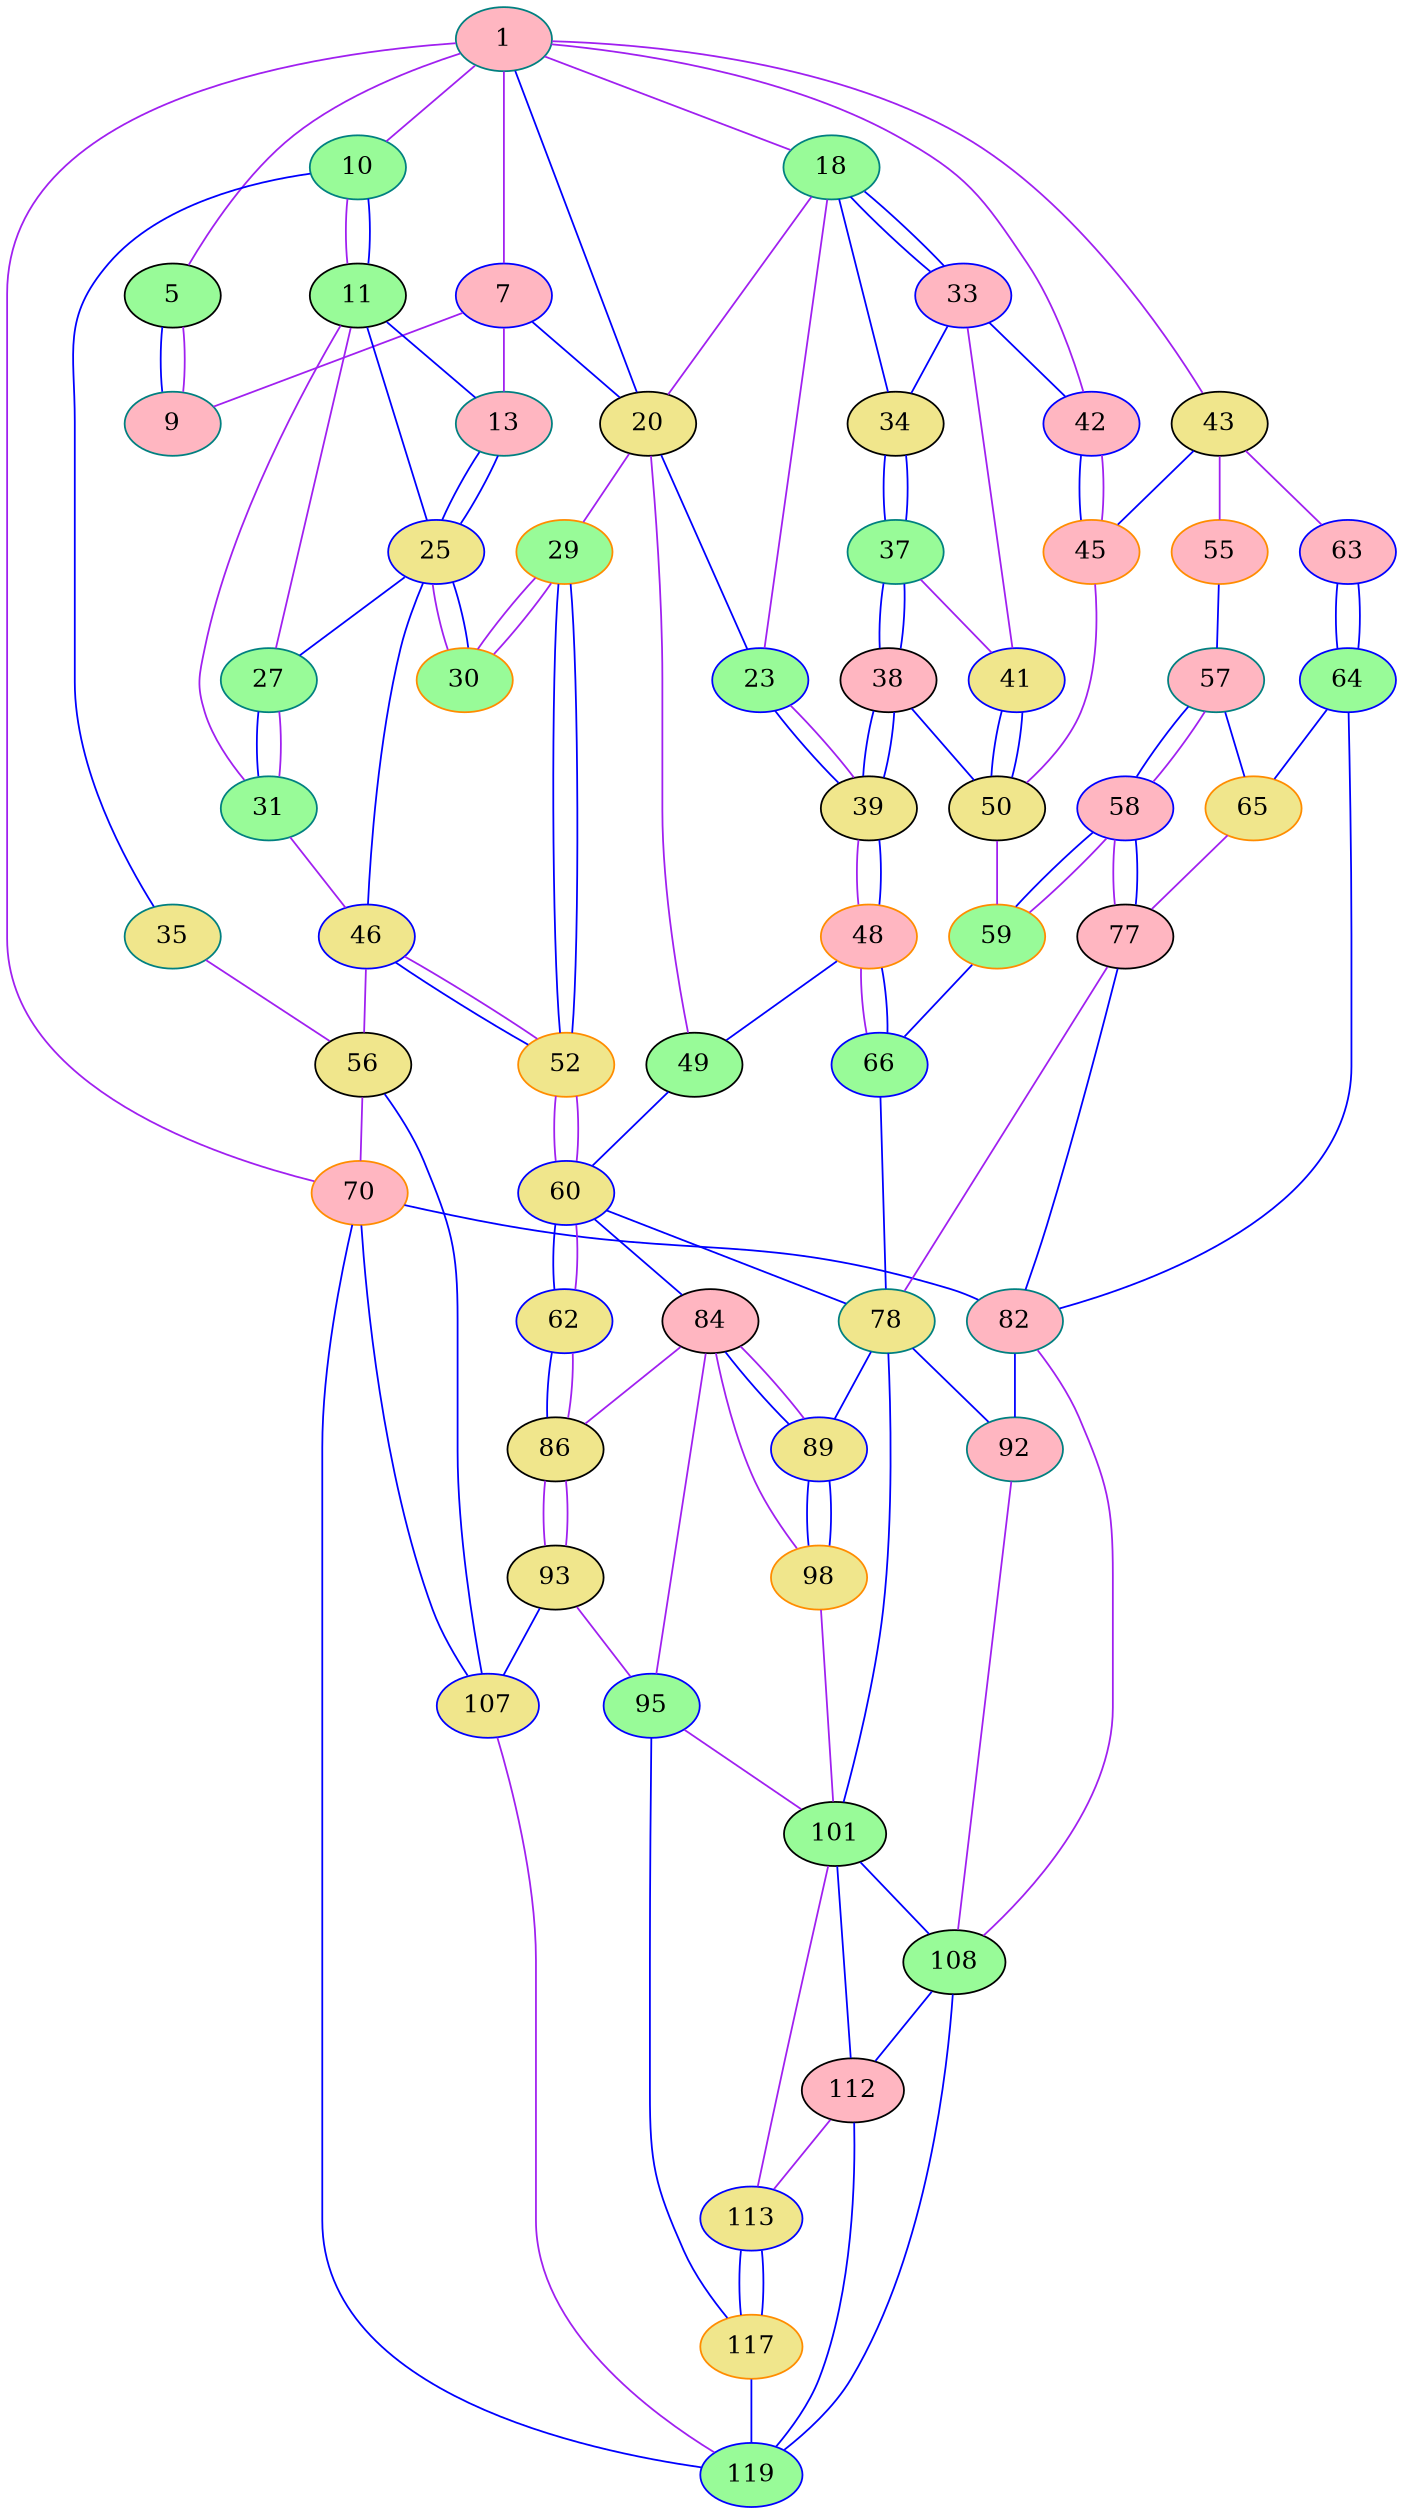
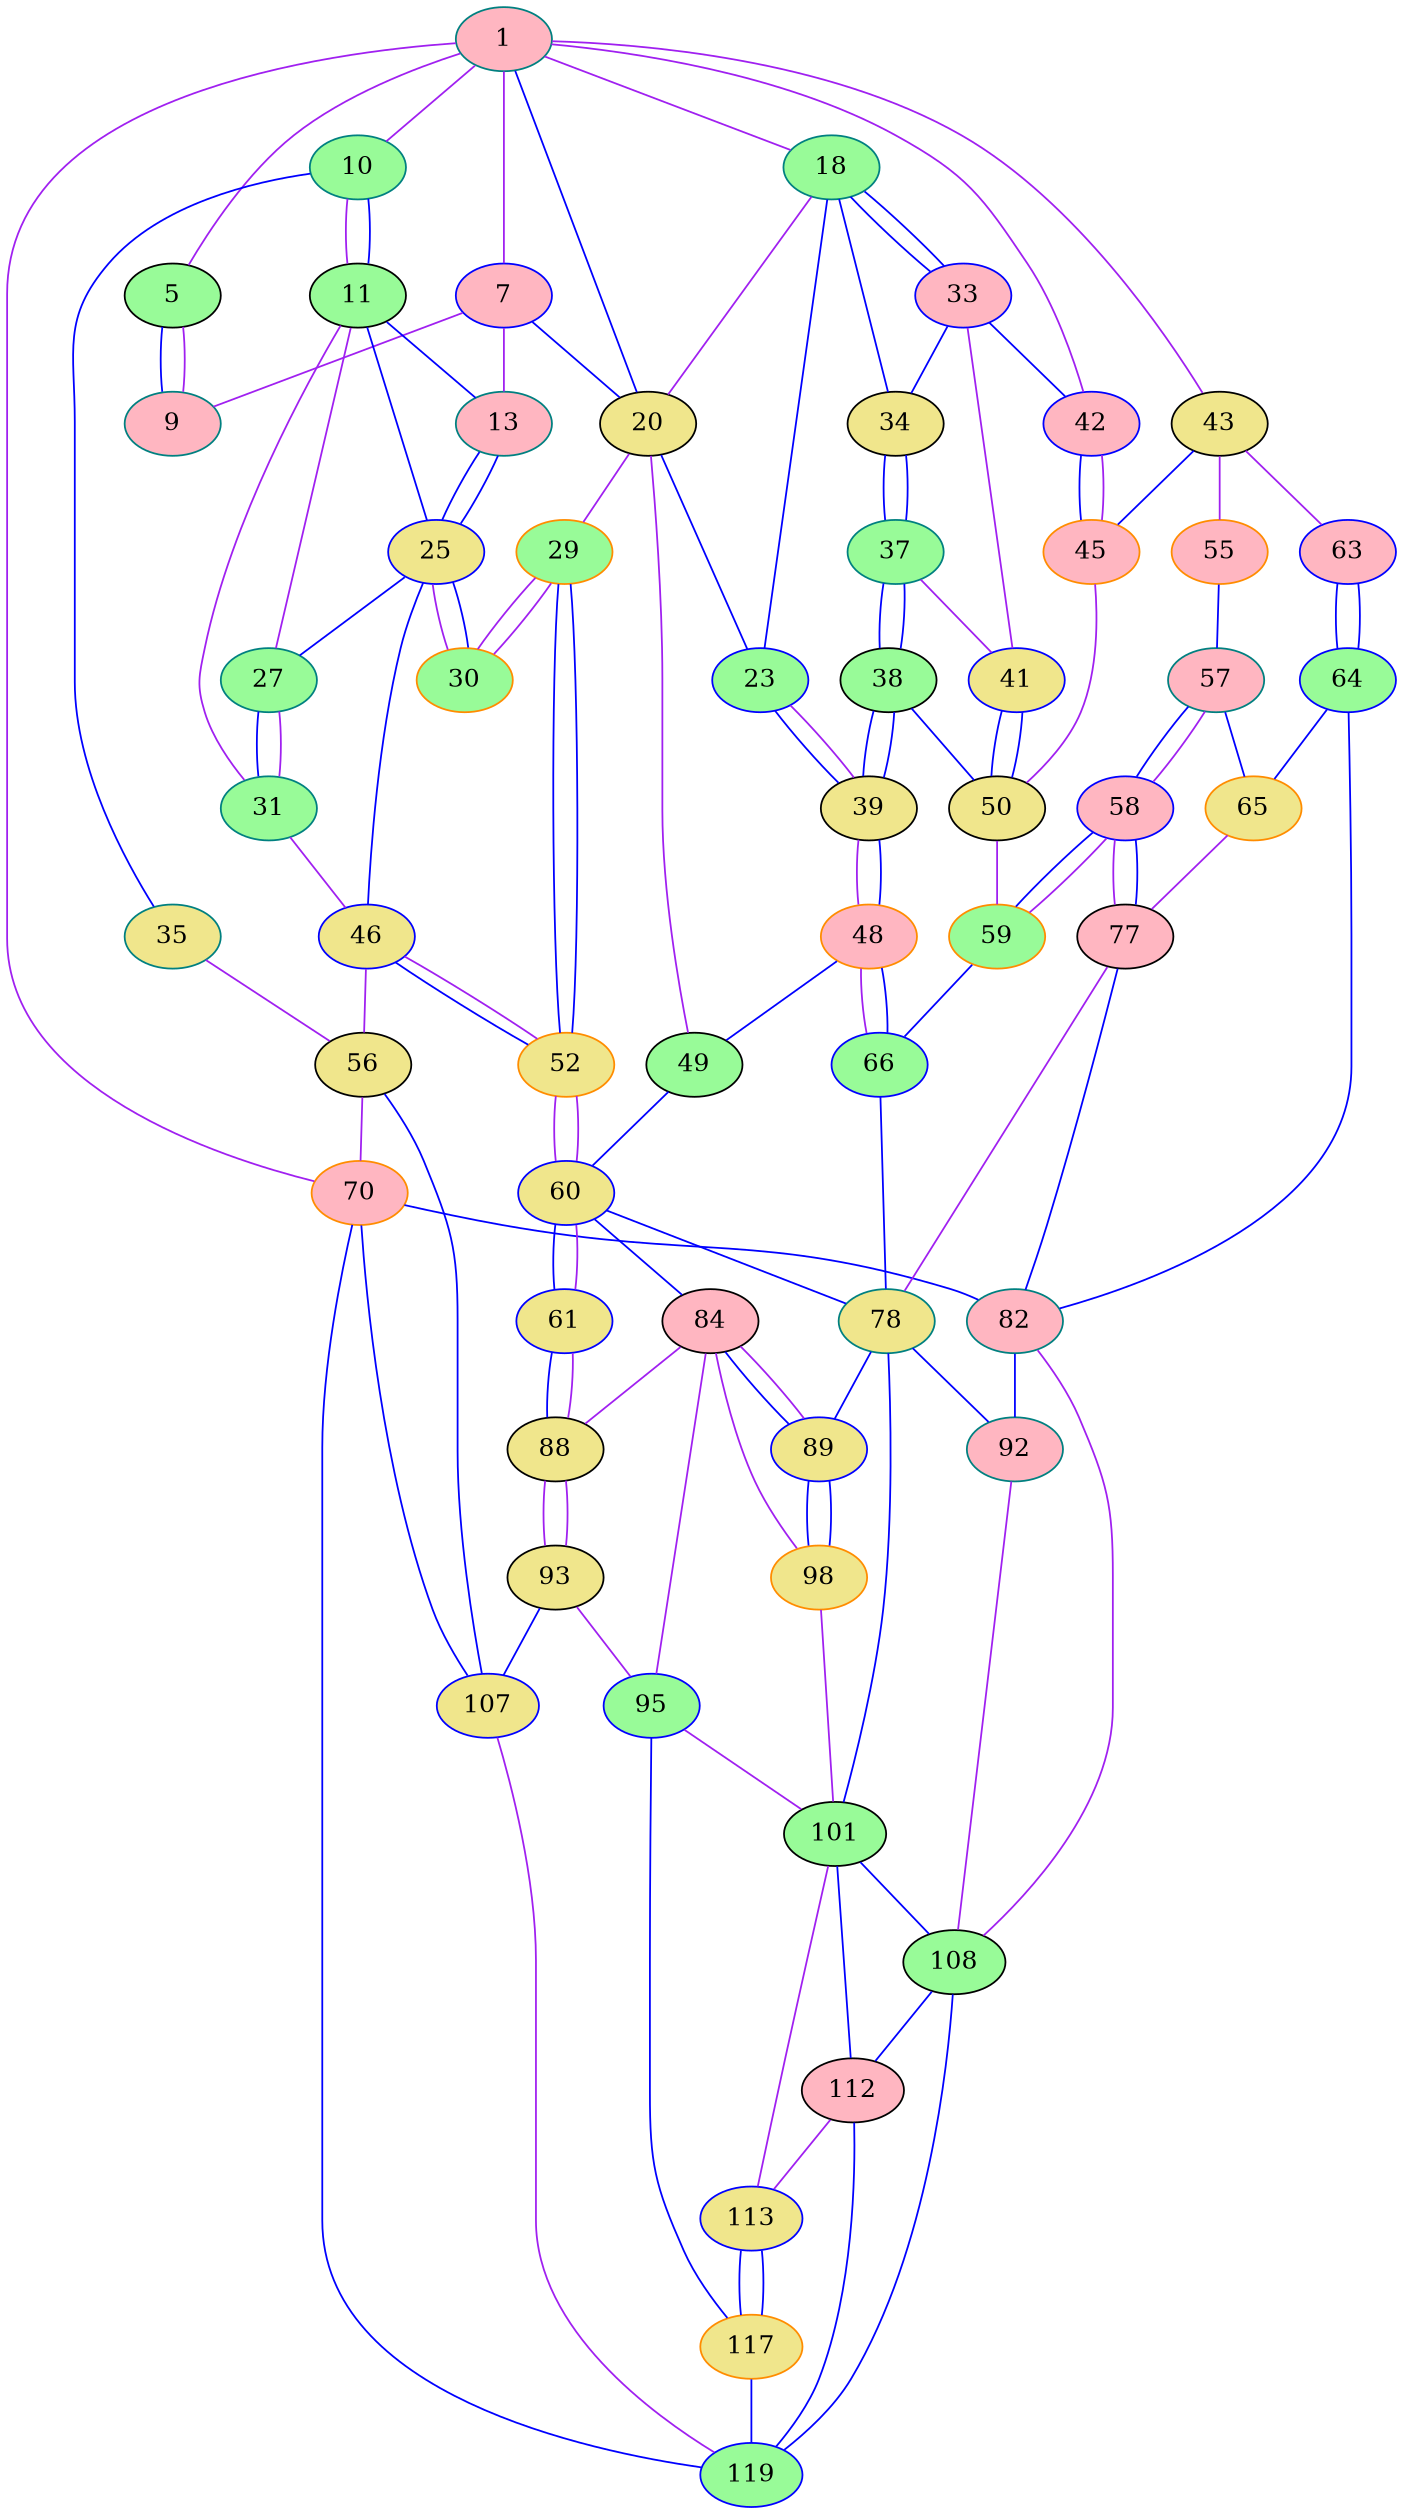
edge "18" -- "23": color purple -> blue
node "38": fillcolor lightpink -> palegreen
node "62": label "62" -> "61"
node "86": label "86" -> "88"
